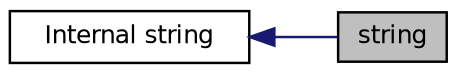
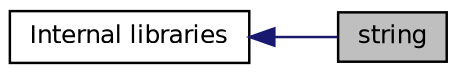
node "Internal string": label "Internal string" -> "Internal libraries"
